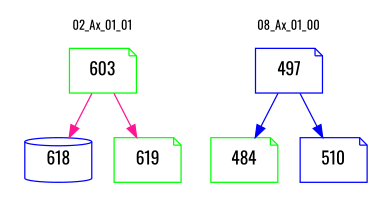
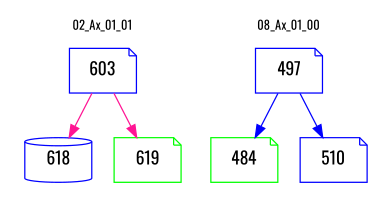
node "603": color green -> blue
